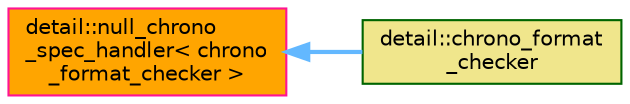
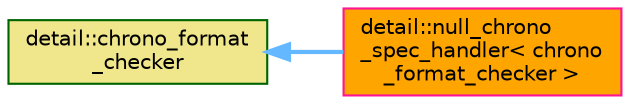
edge "detail::chrono_format _checker" -> "detail::null_chrono _spec_handler< chrono _format_checker >": reversed
